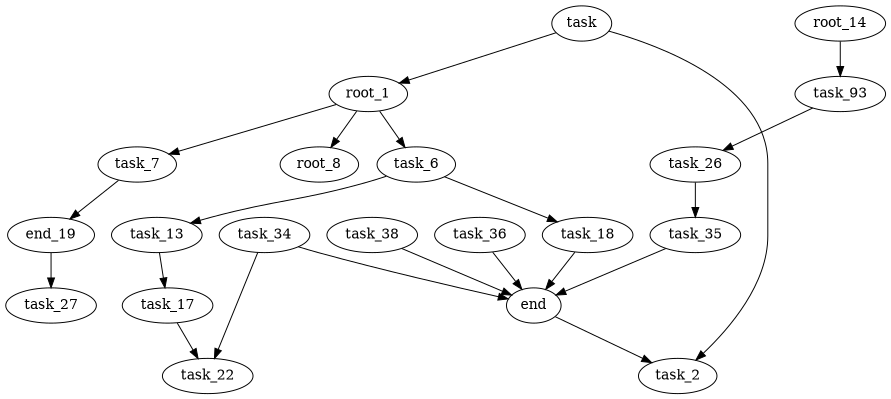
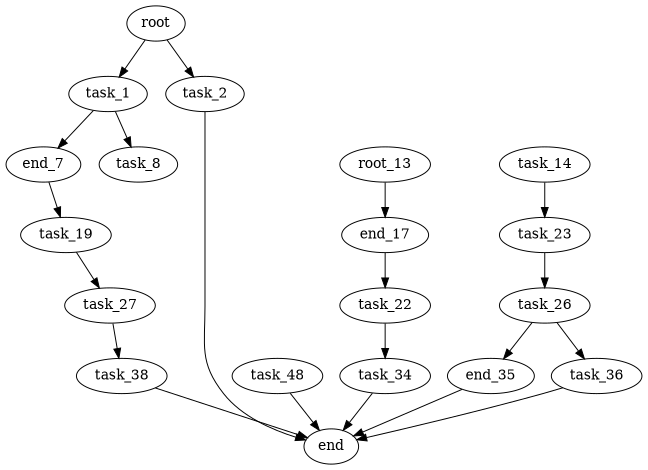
node "task": label "task" -> "root"
node "root_14": label "root_14" -> "task_14"
node "root_1": label "root_1" -> "task_1"
node "task_93": label "task_93" -> "task_23"
node "task_7": label "task_7" -> "end_7"
node "root_8": label "root_8" -> "task_8"
node "task_6": removed
node "end_19": label "end_19" -> "task_19"
node "task_13": label "task_13" -> "root_13"
node "task_18": label "task_18" -> "task_48"
node "task_35": label "task_35" -> "end_35"
edge "task_34" -> "task_22": reversed
node "task_17": label "task_17" -> "end_17"
edge "task_27" -> "task_38": added
edge "task_26" -> "task_36": added
edge "end" -> "task_2": reversed
